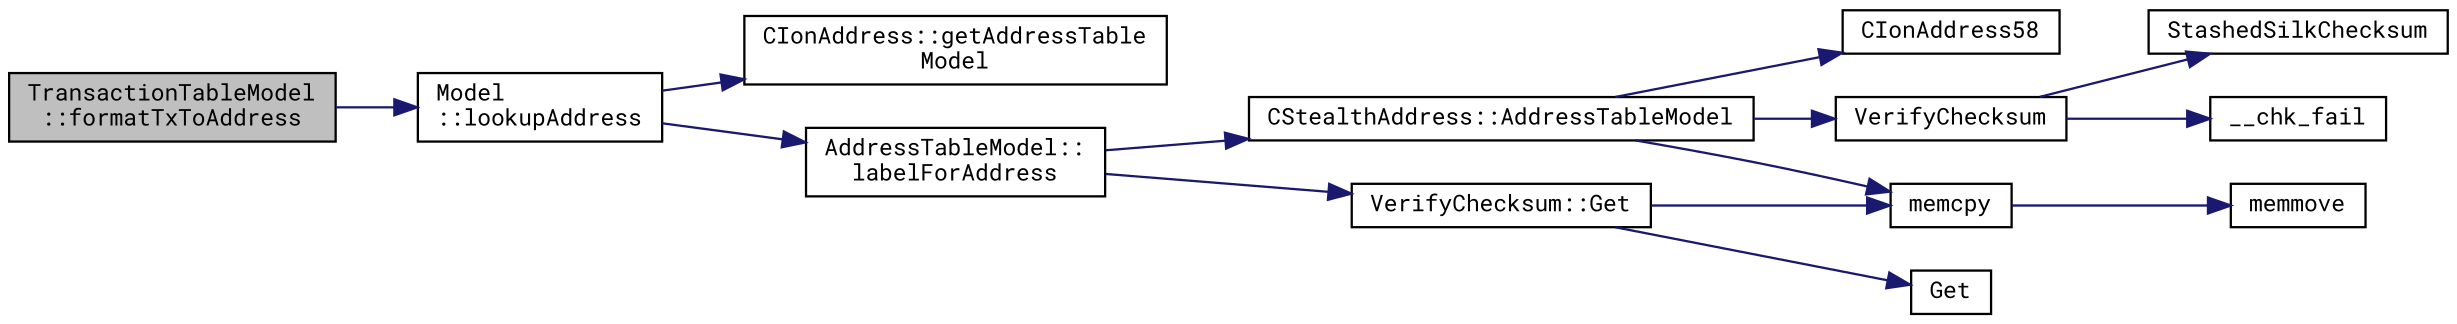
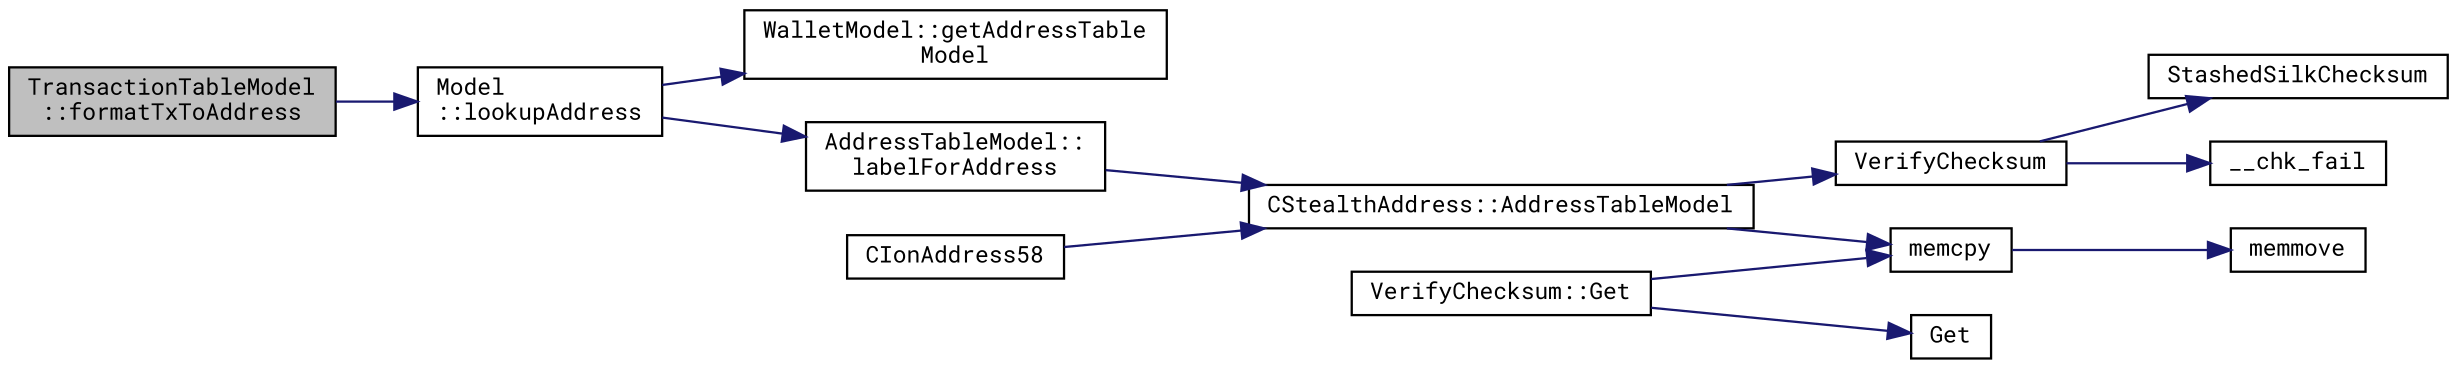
node "CIonAddress::getAddressTable Model": label "CIonAddress::getAddressTable Model" -> "WalletModel::getAddressTable Model"
edge "CStealthAddress::AddressTableModel" -> "CIonAddress58": reversed
edge "AddressTableModel:: labelForAddress" -> "VerifyChecksum::Get": removed
